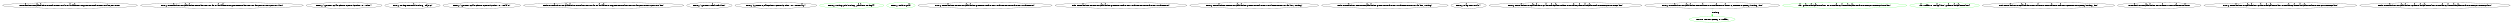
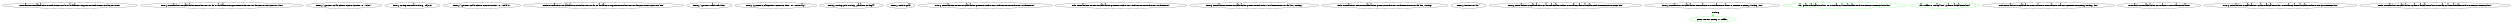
node "Entry string.Join(string, params string[])": color green -> black
node "Entry Unk.Equal": color green -> black
node "Entry map.ToWords()": label "Entry map.ToWords()" -> "Entry int.ToWords()"
node "return resourceKey + suffix;": label "return resourceKey + suffix;" -> "ptBR resourceKey + suffix;"
